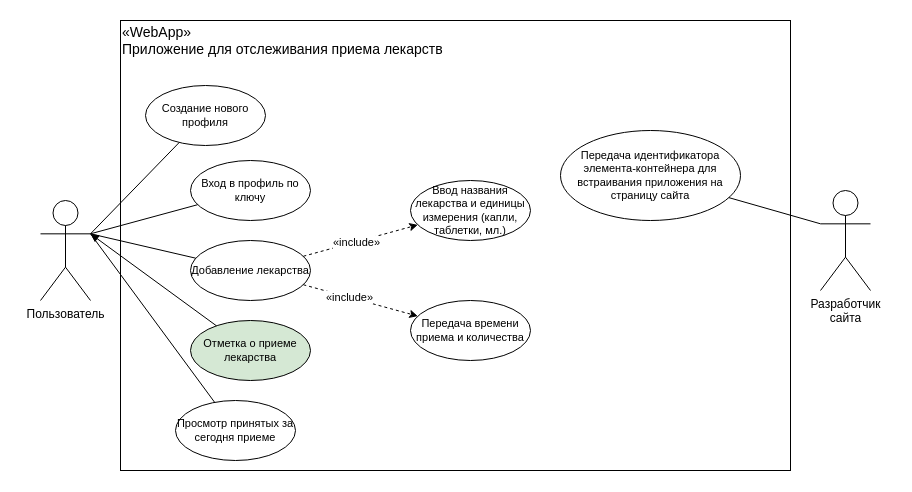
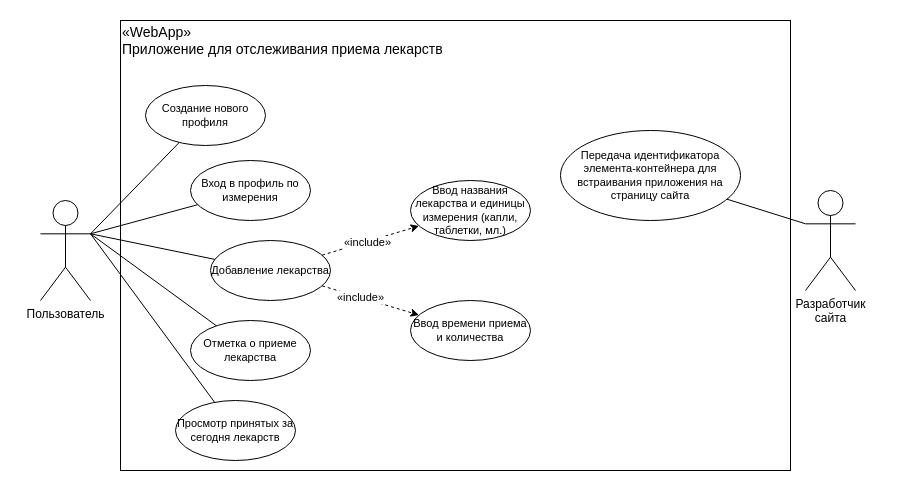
node "Вход в профиль по ключу": label "Вход в профиль по ключу" -> "Вход в профиль по измерения"
edge "Отметка о приеме лекарства" -> "Пользователь": arrowhead block -> none
node "Разработчик сайта": moved (846, 241) -> (831, 241)
node "Добавление лекарства": moved (251, 271) -> (271, 271)
node "Передача времени приема и количества": label "Передача времени приема и количества" -> "Ввод времени приема и количества"
node "Отметка о приеме лекарства": fillcolor #d5e8d4 -> #ffffff
node "Просмотр принятых за сегодня приеме": label "Просмотр принятых за сегодня приеме" -> "Просмотр принятых за сегодня лекарств"
